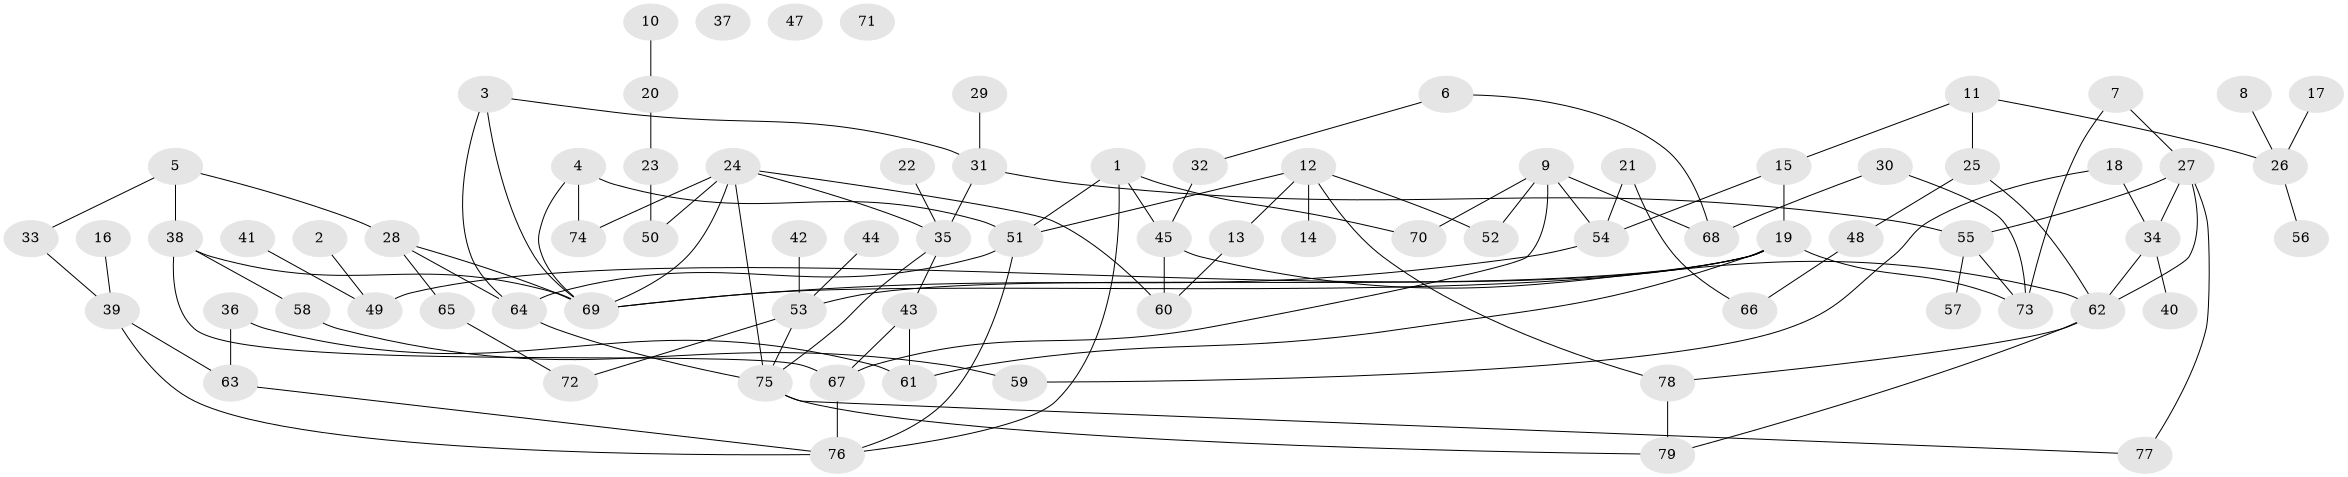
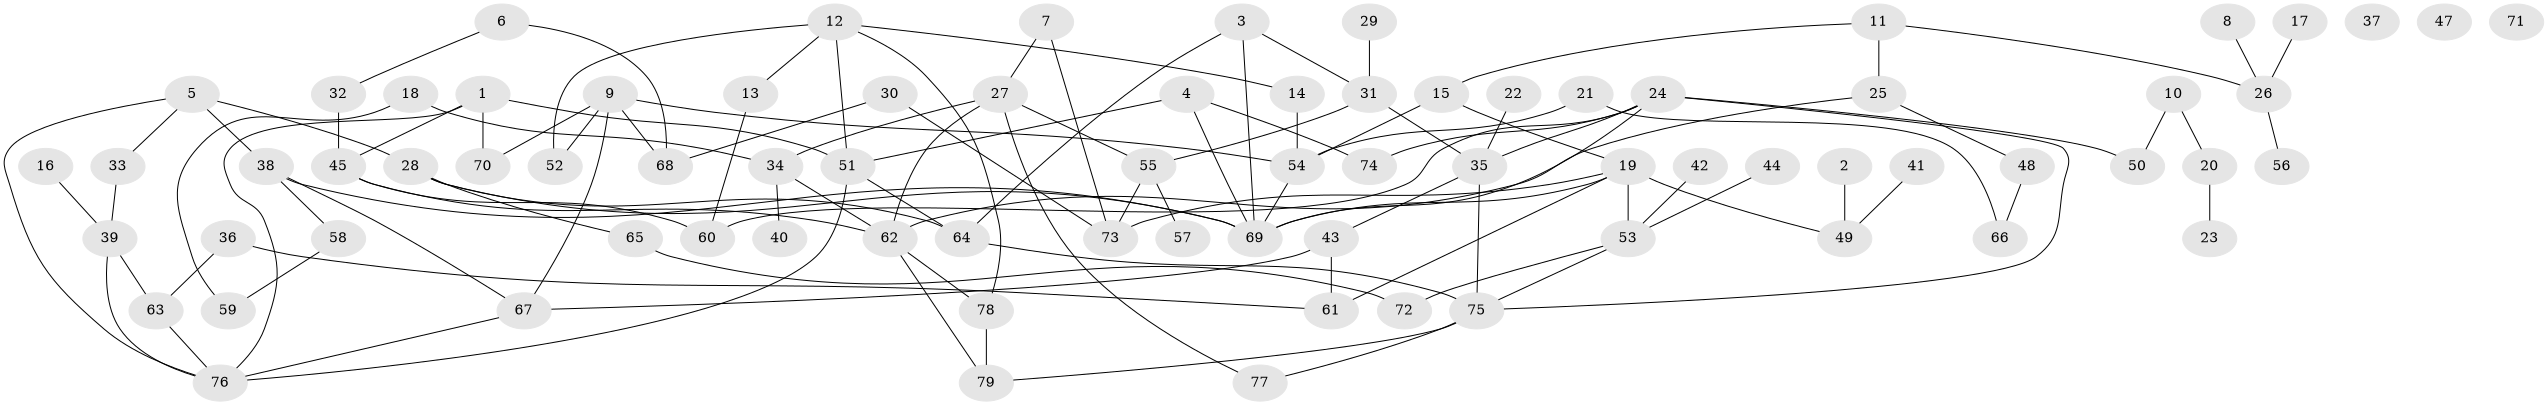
edge "14" -- "54": added
edge "23" -- "50": now "10" -- "50"
edge "5" -- "76": added
